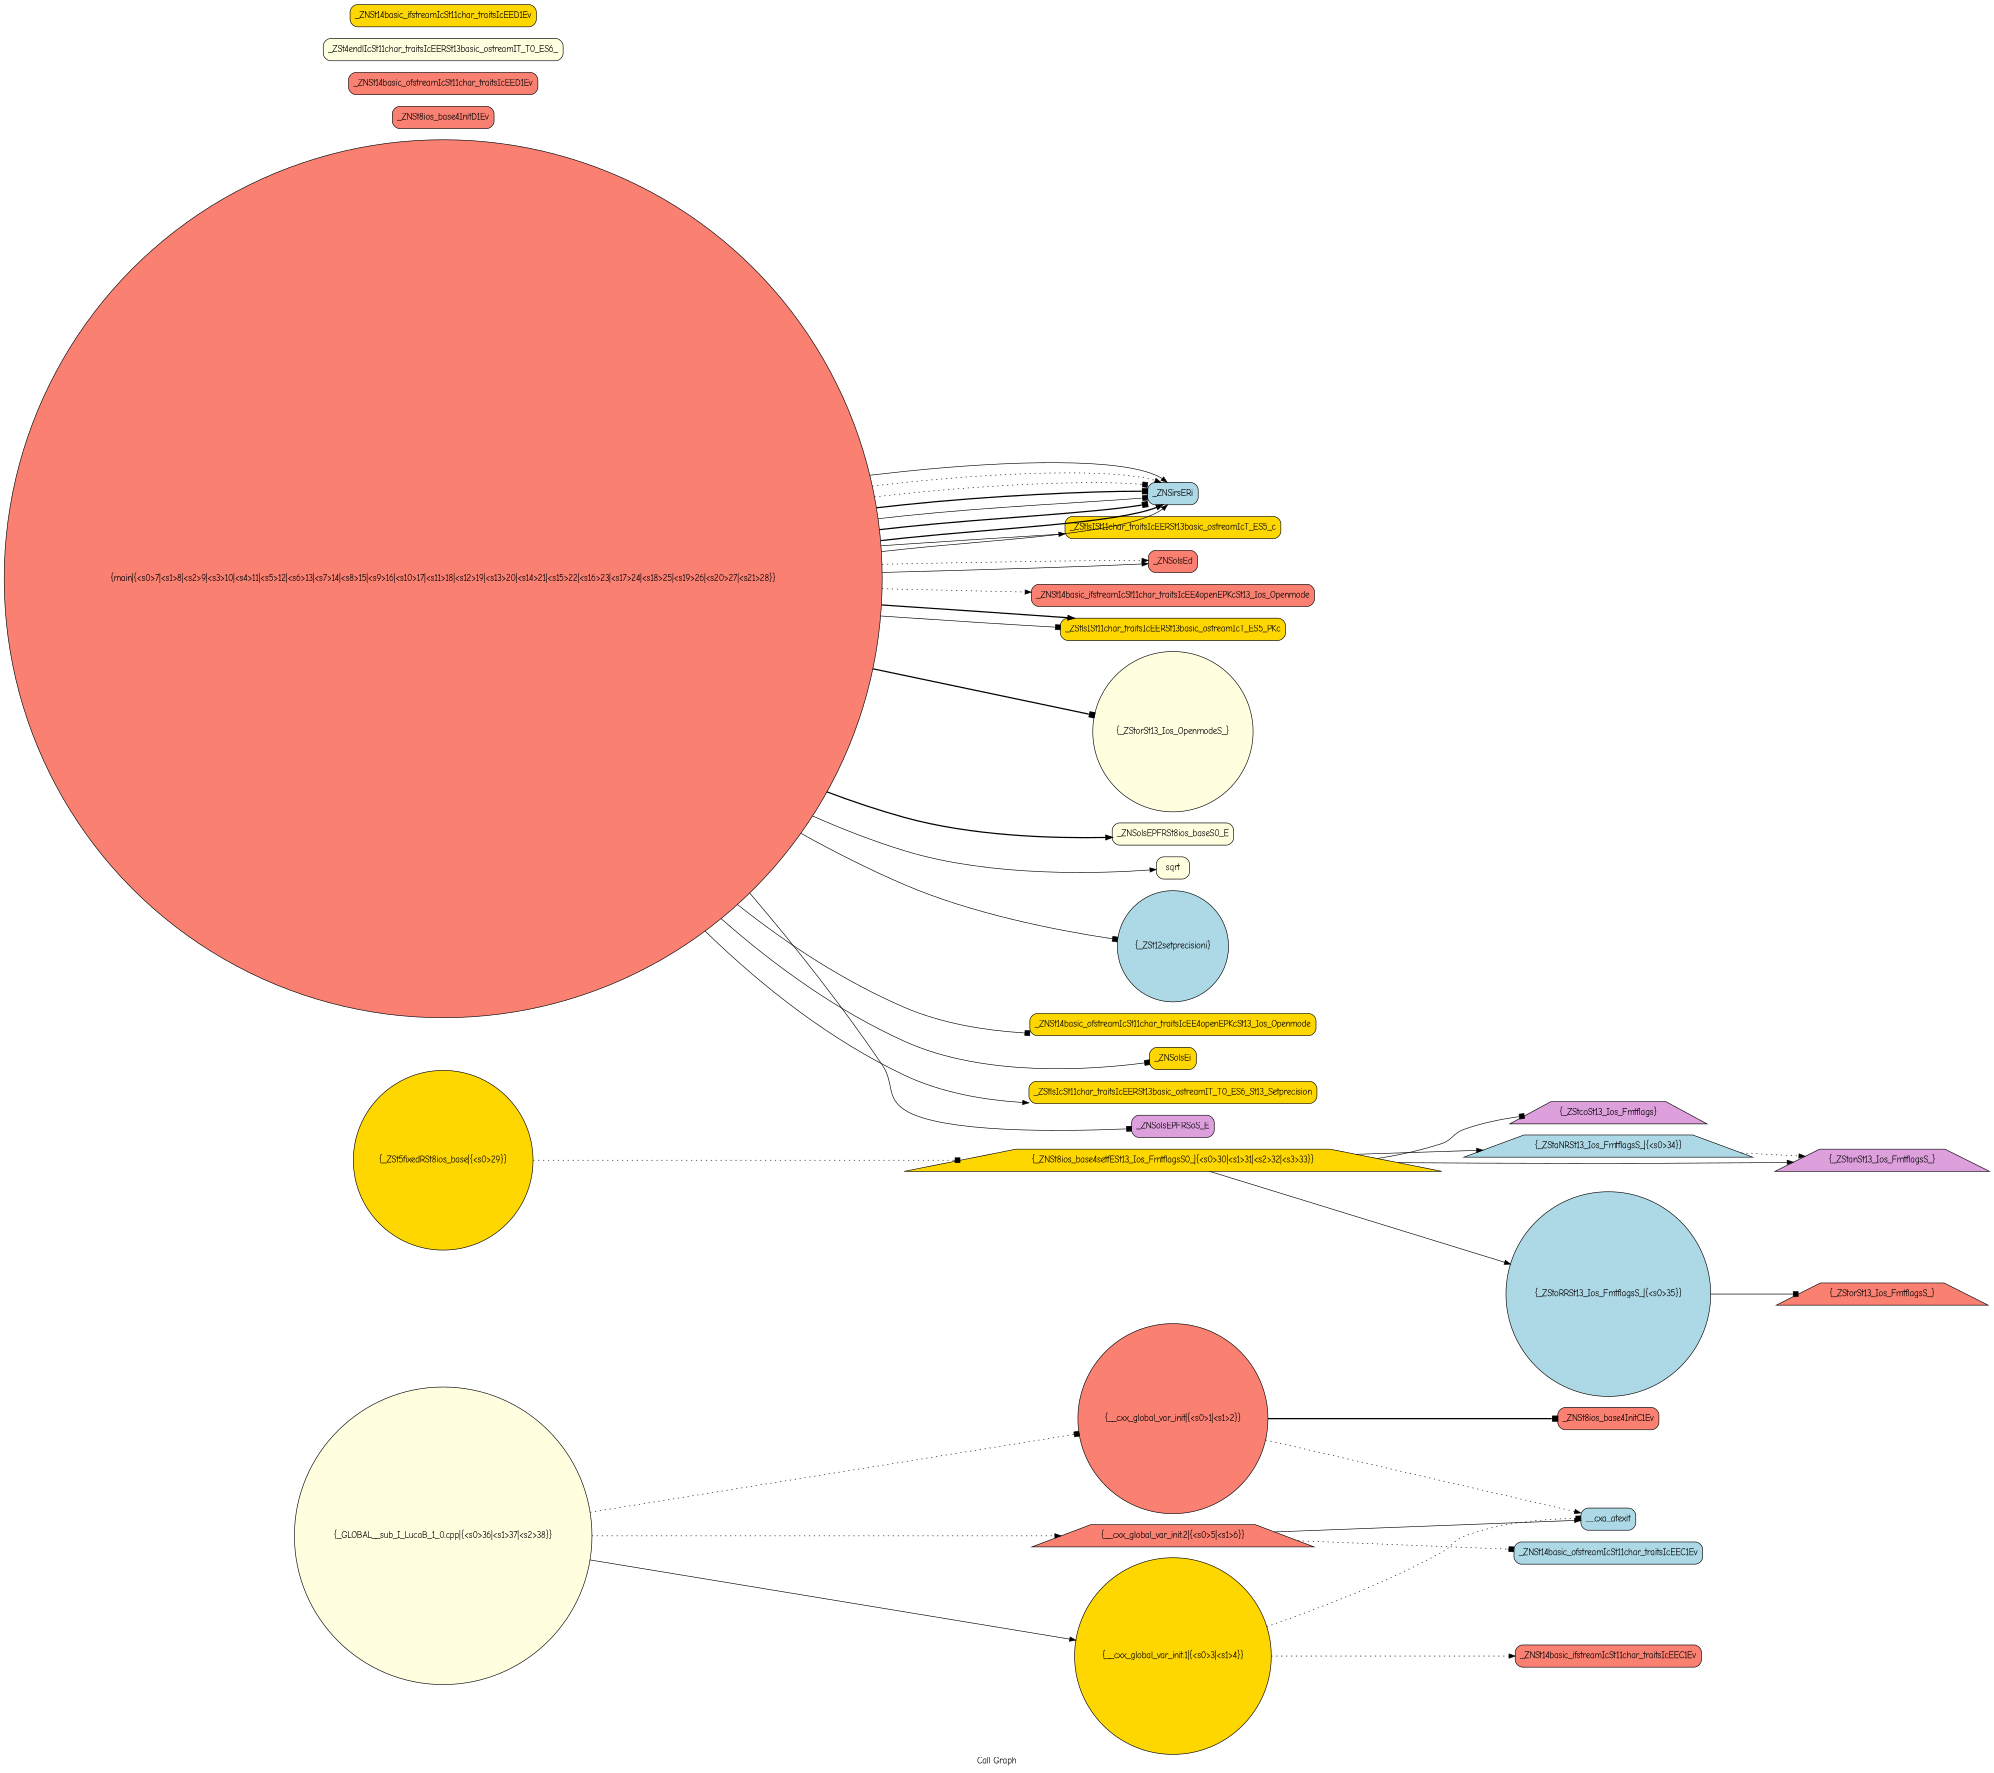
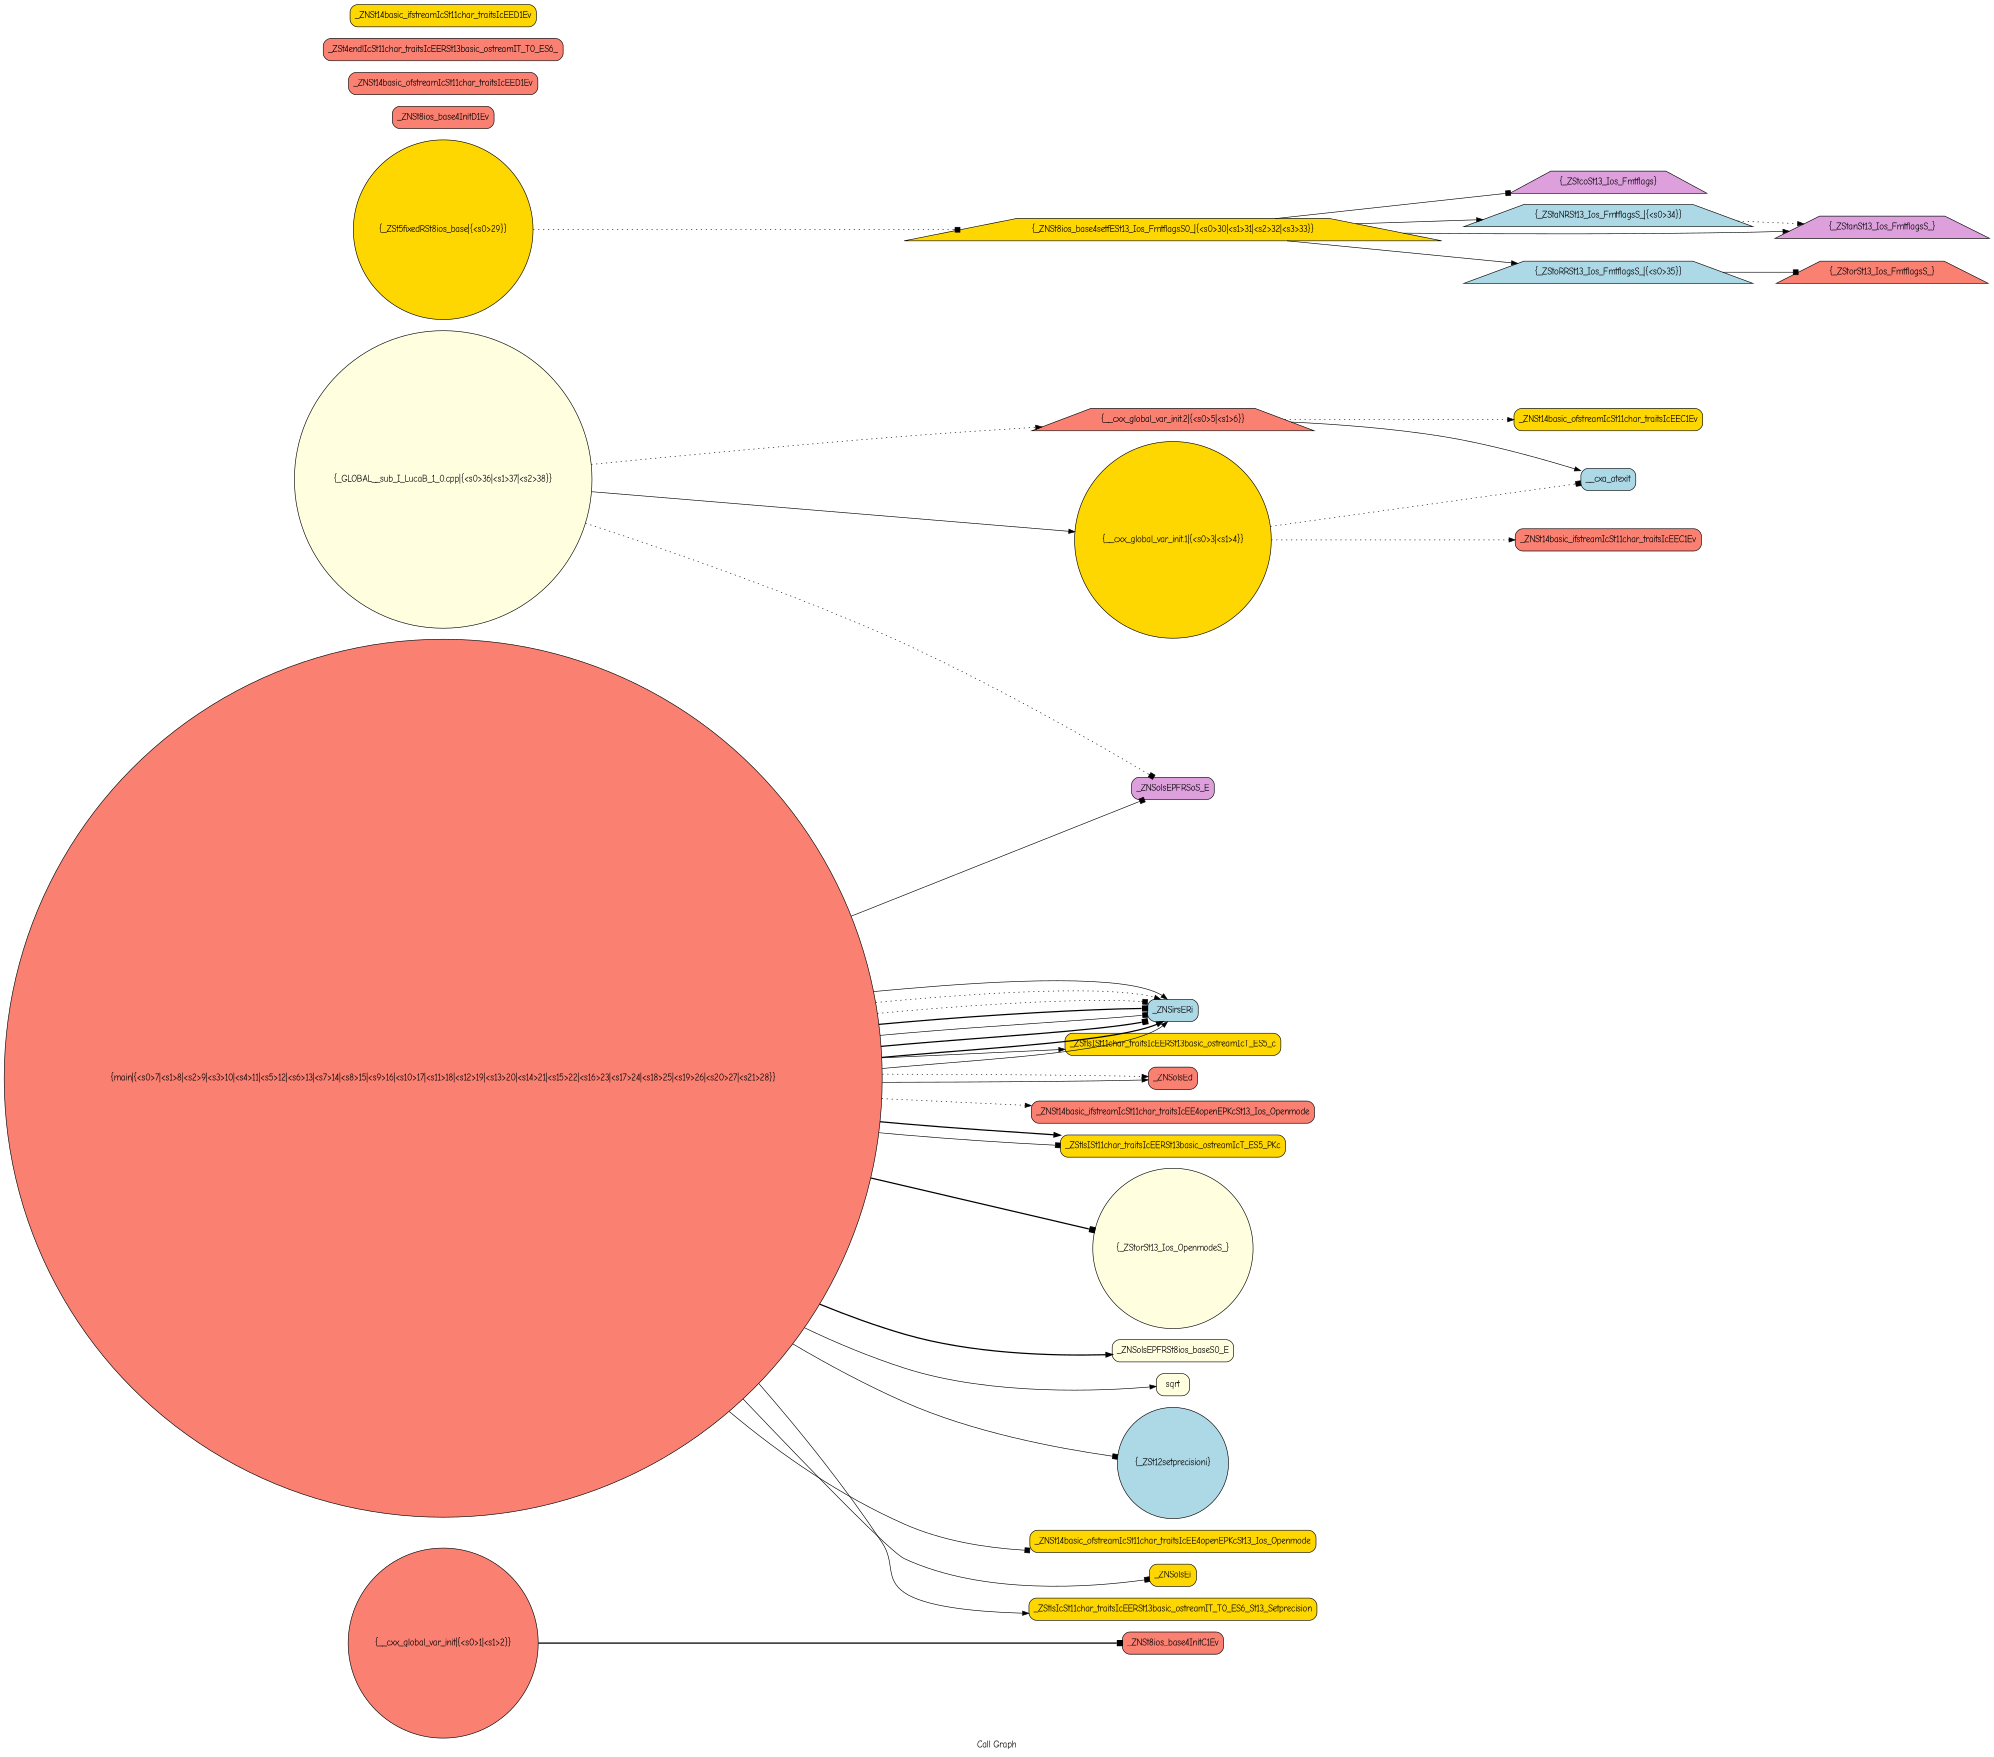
node "_ZSt4endlIcSt11char_traitsIcEERSt13basic_ostreamIT_T0_ES6_": fillcolor lightyellow -> salmon
node "{_ZStoRRSt13_Ios_FmtflagsS_|{<s0>35}}": shape circle -> trapezium
edge "{_GLOBAL__sub_I_LucaB_1_0.cpp|{<s0>36|<s1>37|<s2>38}}" -> "{__cxx_global_var_init|{<s0>1|<s1>2}}": now "{_GLOBAL__sub_I_LucaB_1_0.cpp|{<s0>36|<s1>37|<s2>38}}" -> "_ZNSolsEPFRSoS_E"
edge "{__cxx_global_var_init|{<s0>1|<s1>2}}" -> "__cxa_atexit": removed
edge "{__cxx_global_var_init.2|{<s0>5|<s1>6}}" -> "_ZNSt14basic_ofstreamIcSt11char_traitsIcEEC1Ev": arrowhead box -> normal
node "_ZNSt14basic_ofstreamIcSt11char_traitsIcEEC1Ev": fillcolor lightblue -> gold
